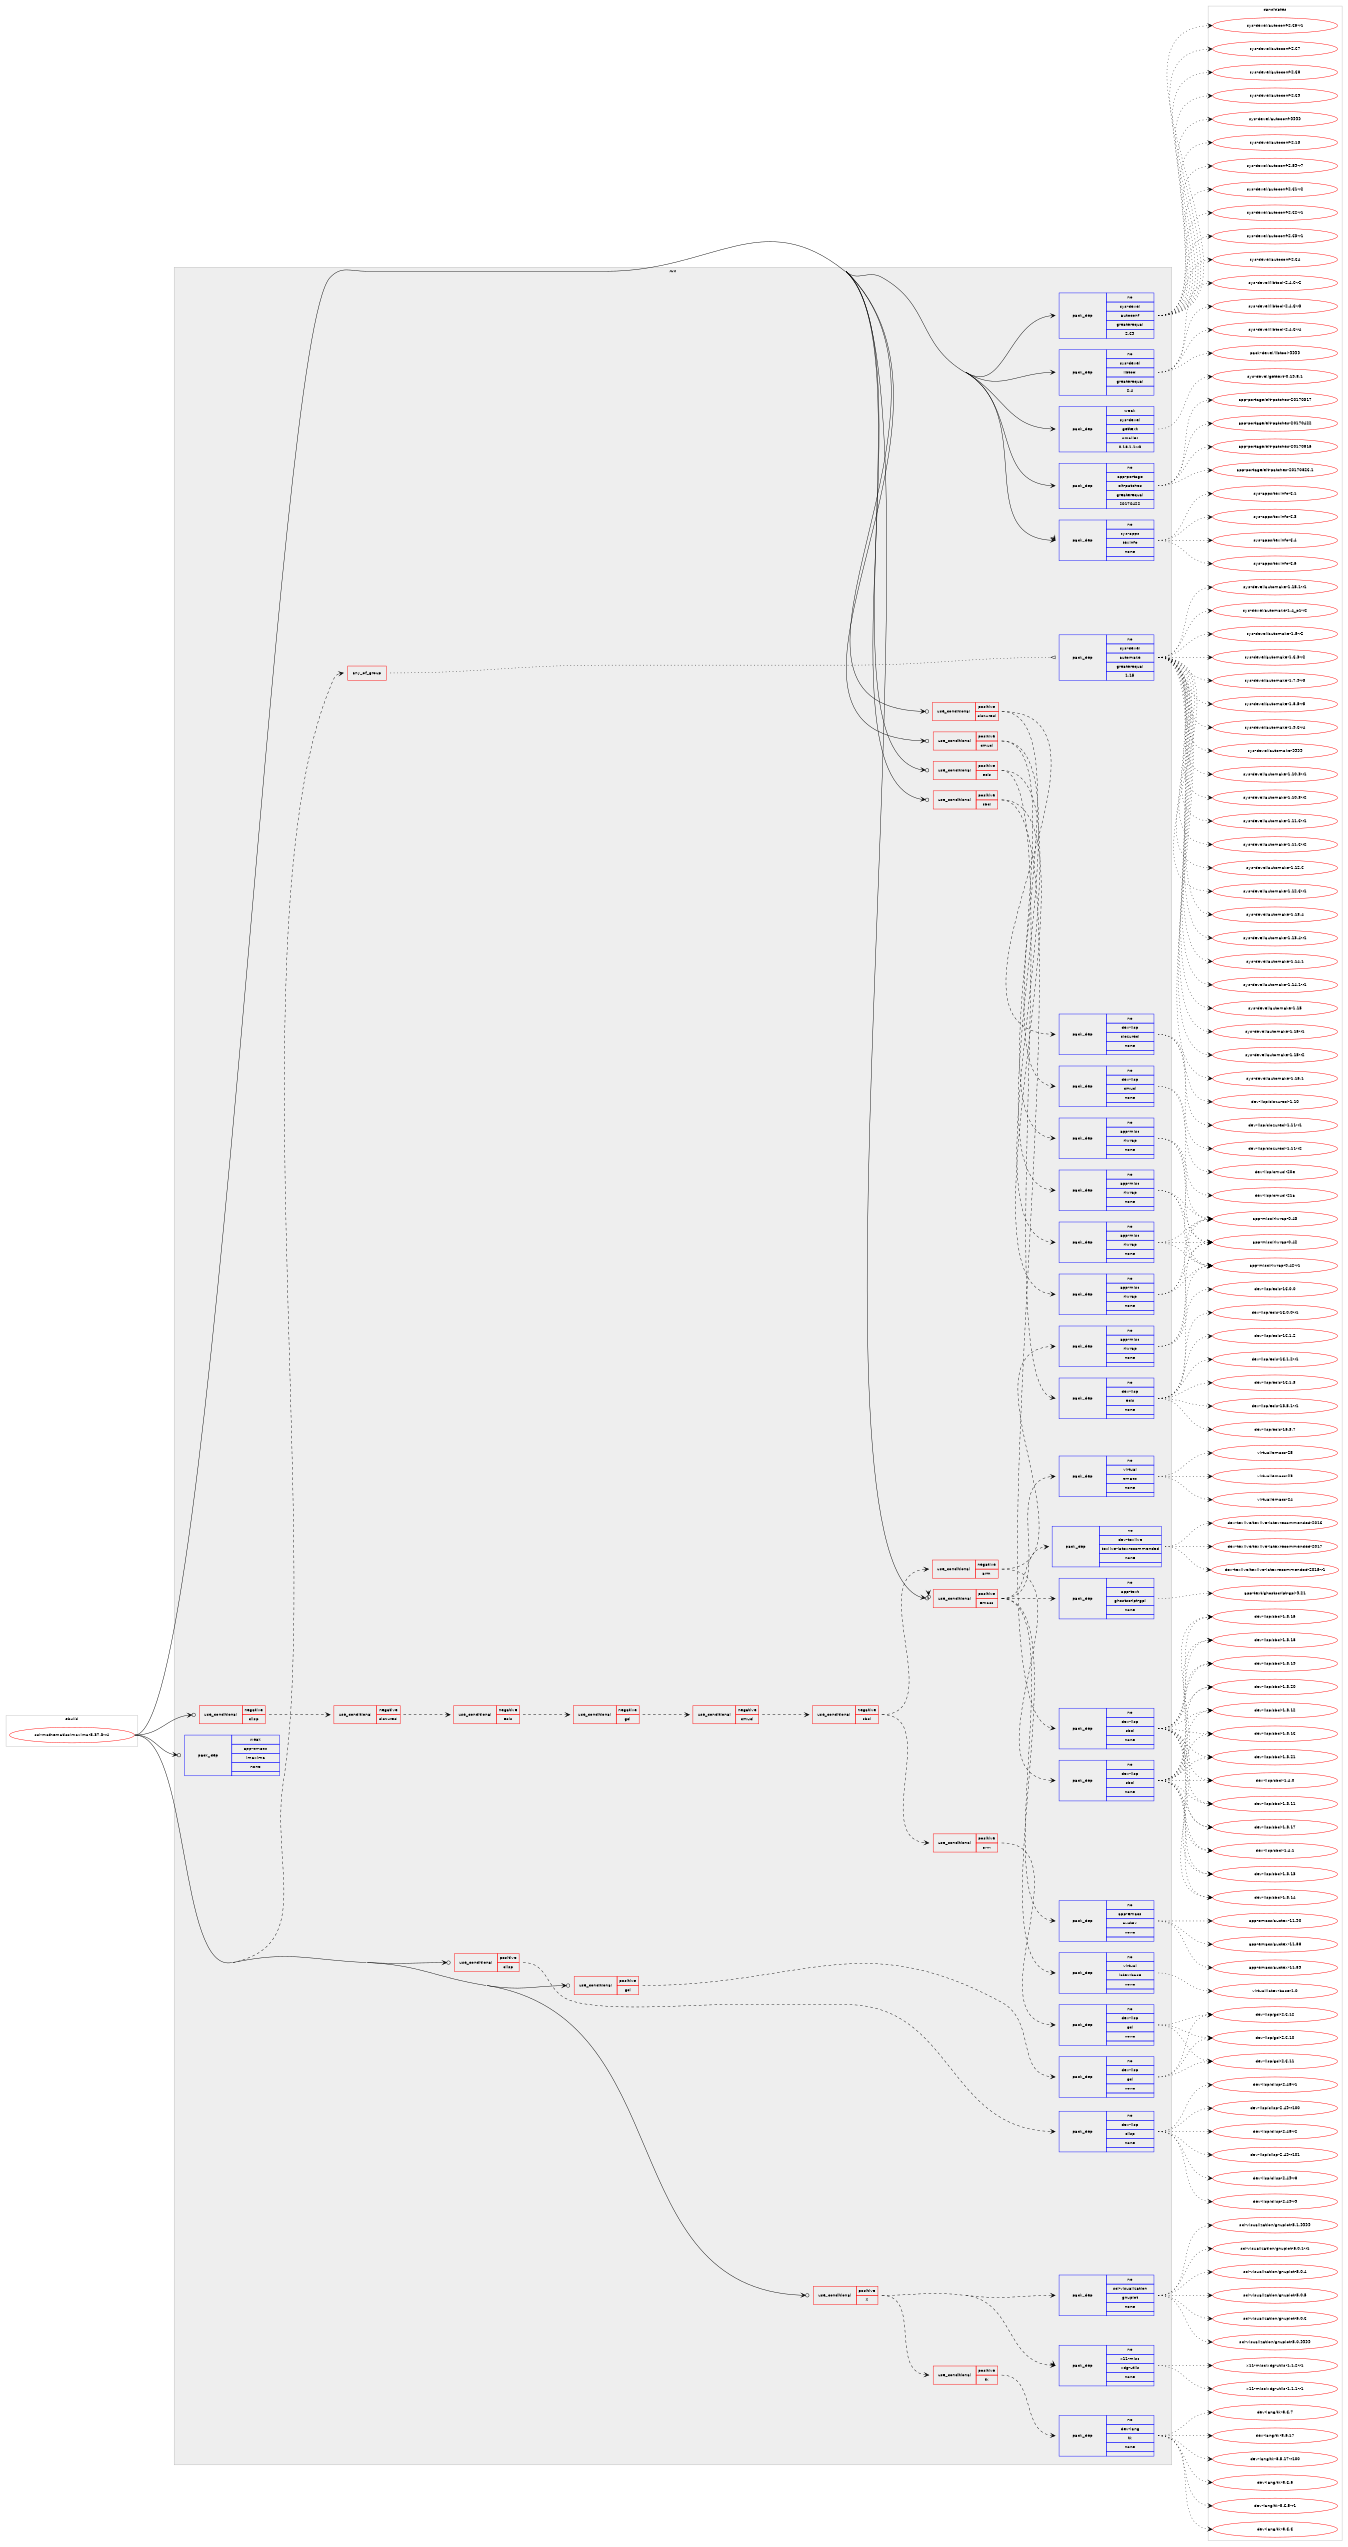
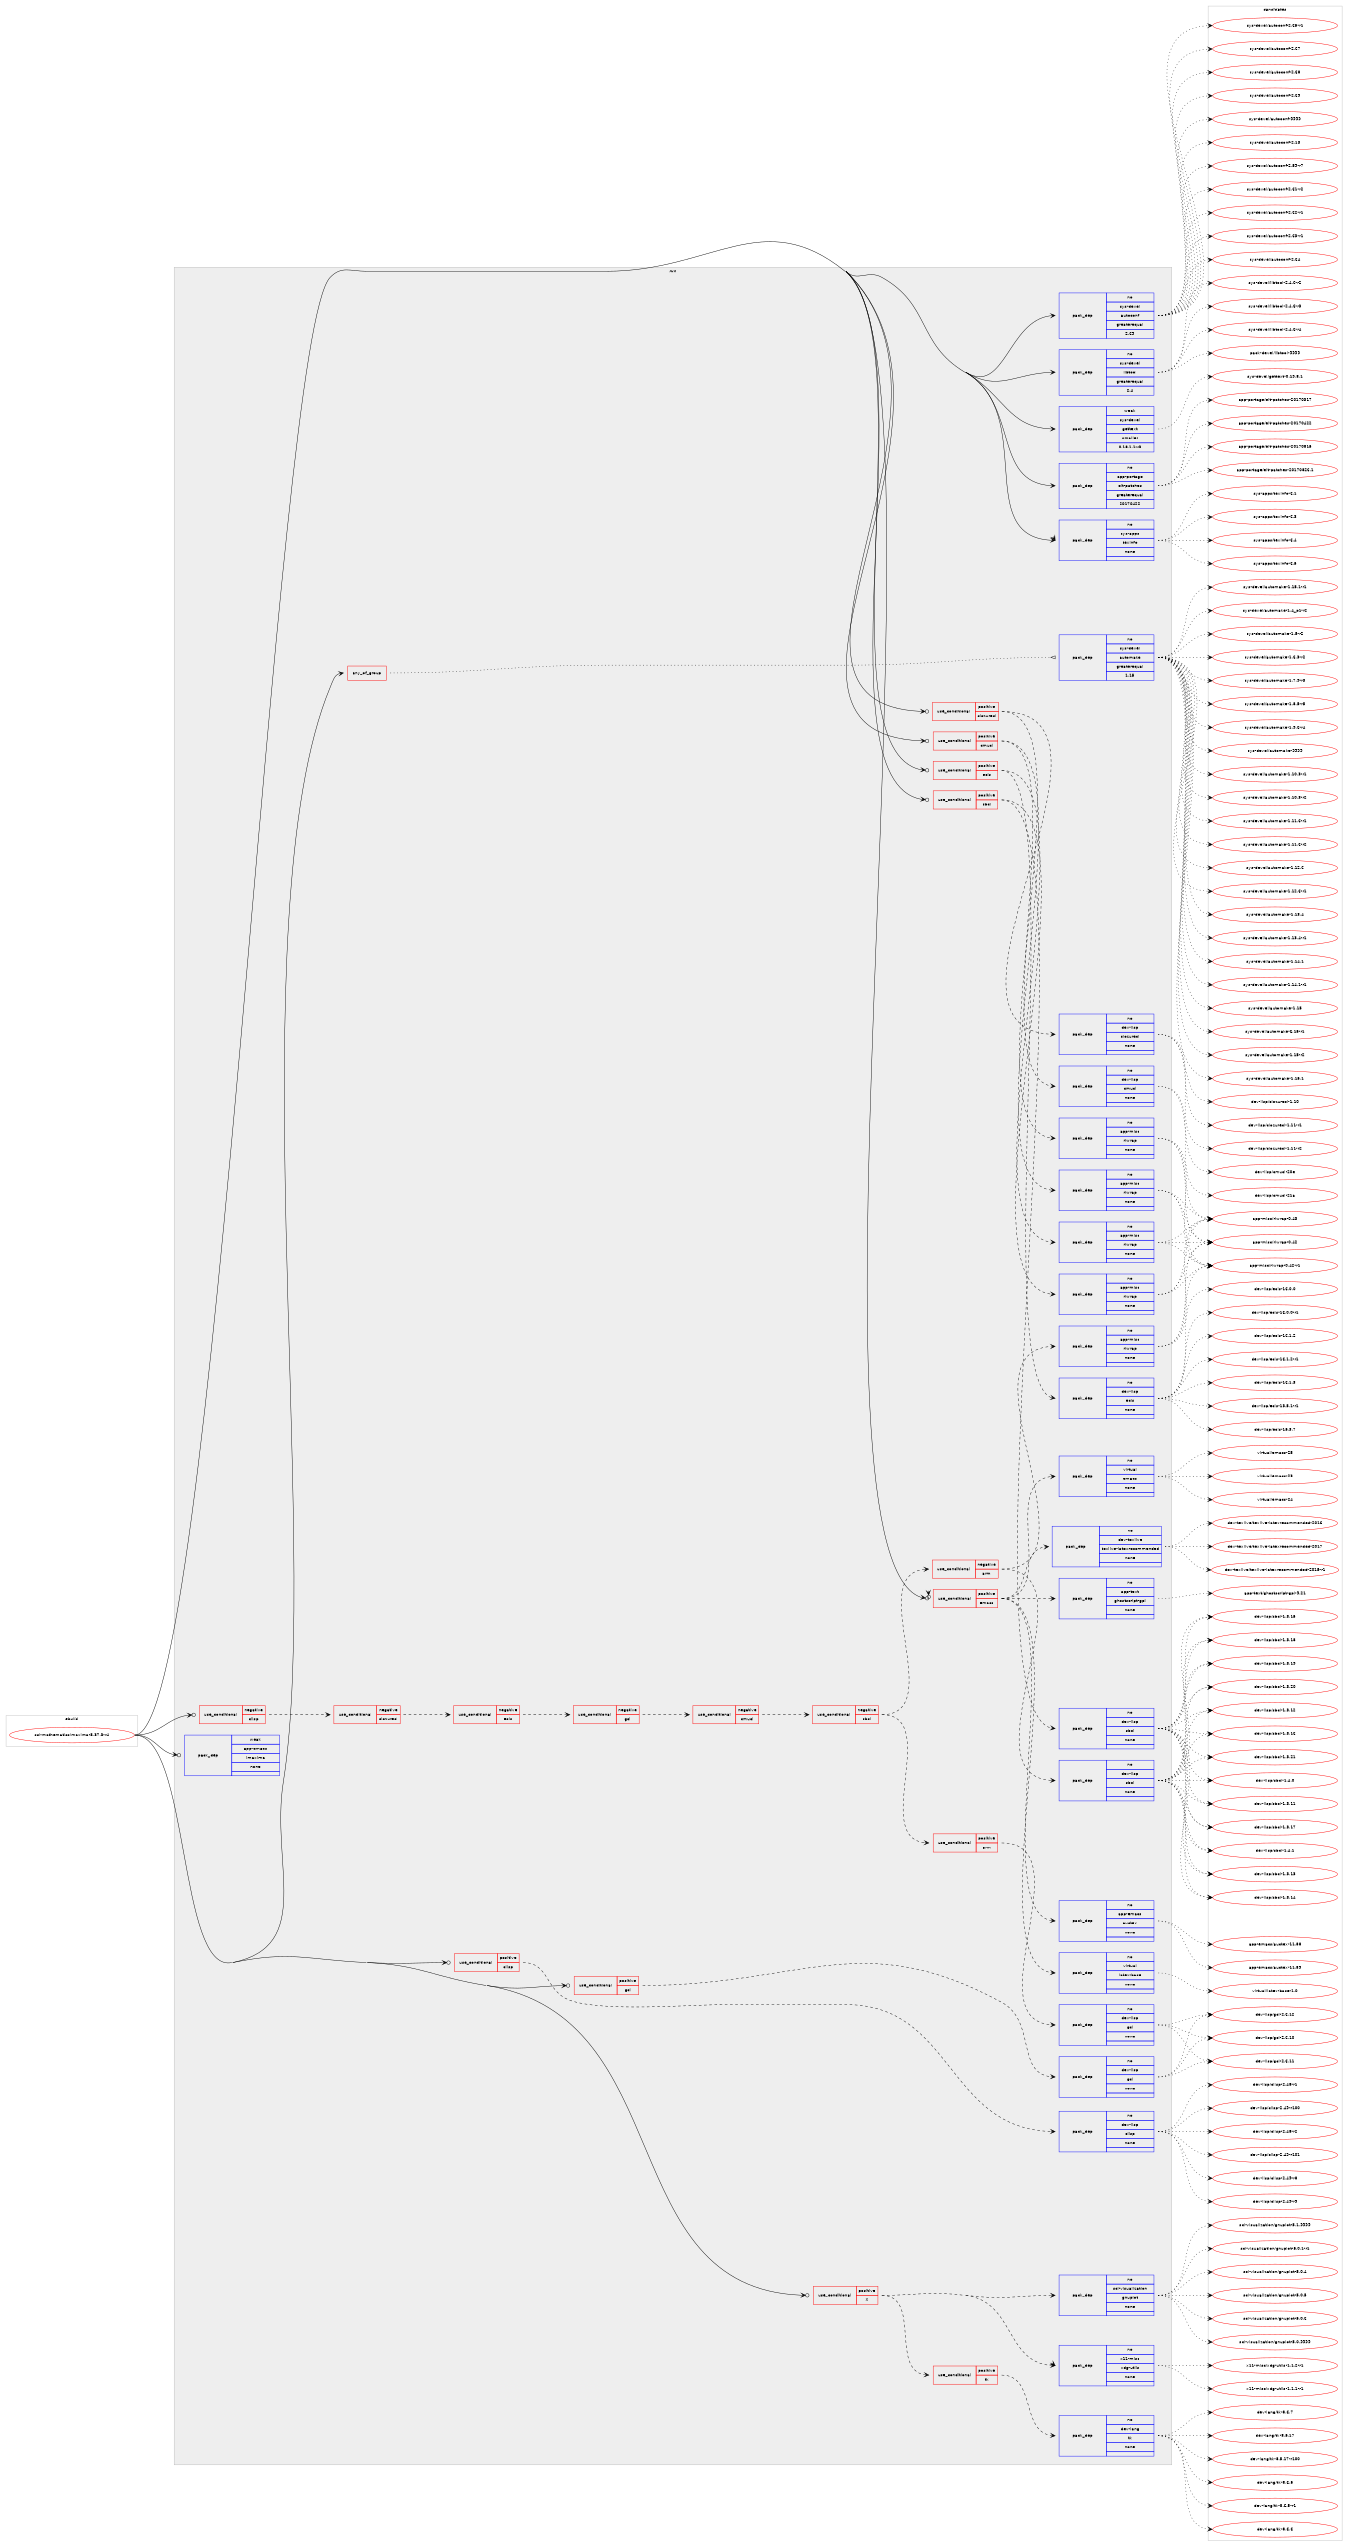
node "sys-devel/automake-1.15-r1": label "sys-devel/automake-1.15-r1" -> "sys-devel/automake-6.15-r1"
edge "sci-mathematics/maxima-5.37.3-r4" -> "any_of_group": style dashed -> solid
node "app-emacs/auctex-11.90": removed
